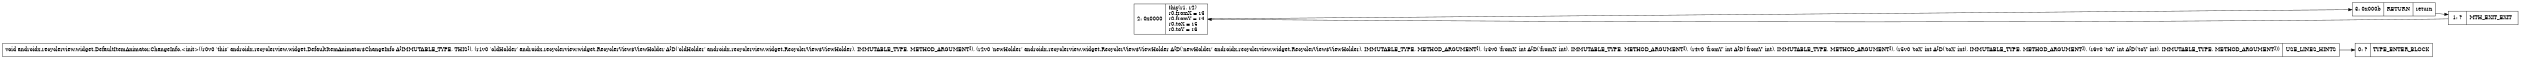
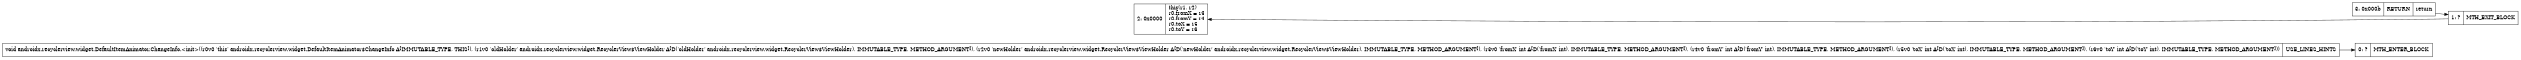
edge "2: 0x0000" -> "3: 0x000b": removed
node "1: ?": text "MTH_EXIT_EXIT" -> "MTH_EXIT_BLOCK"
node "0: ?": text "TYPE_ENTER_BLOCK" -> "MTH_ENTER_BLOCK"
